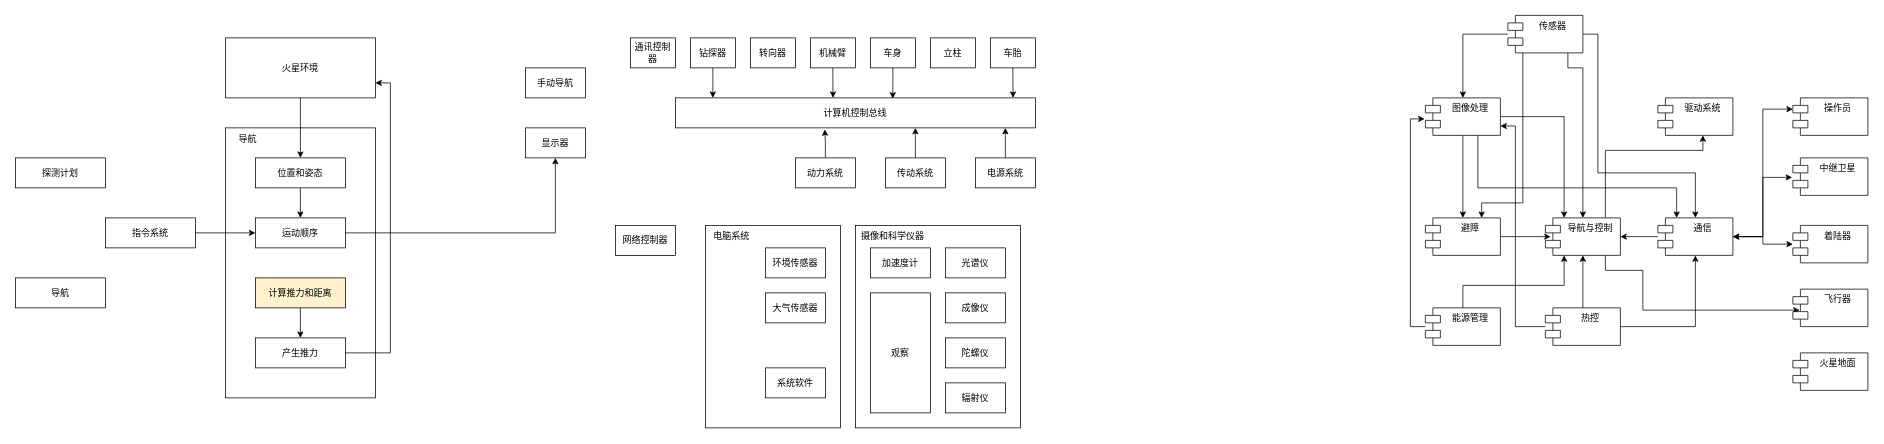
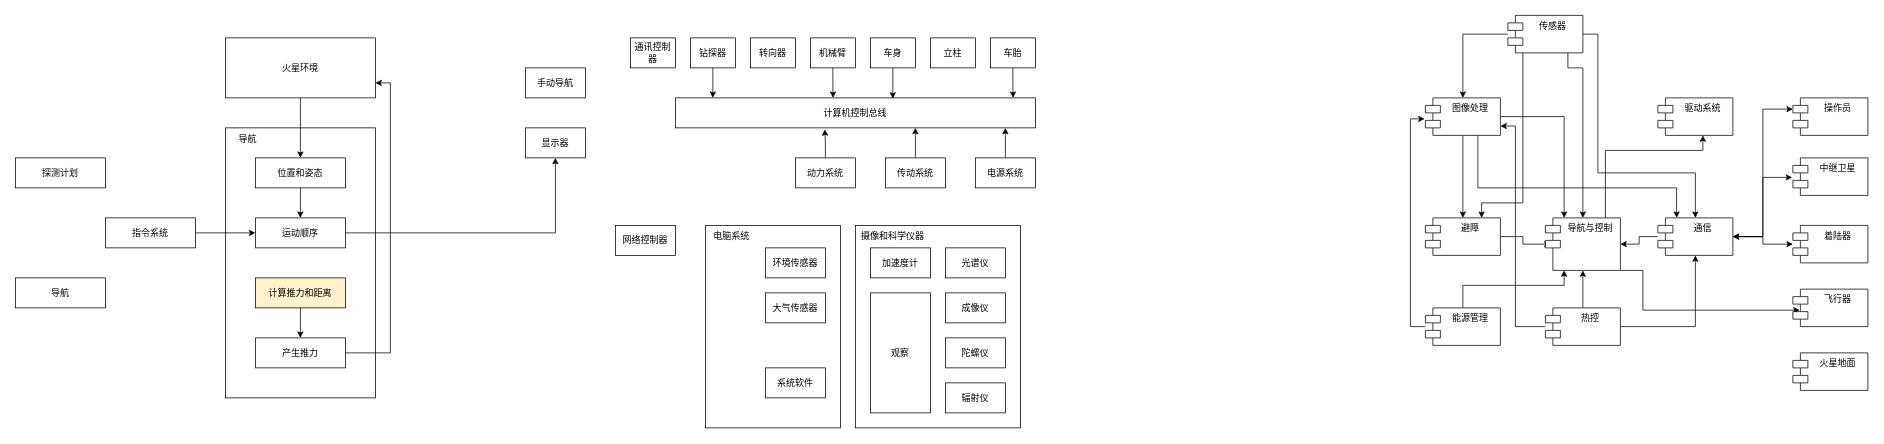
node "导航与控制": size 75x38 -> 75x53
